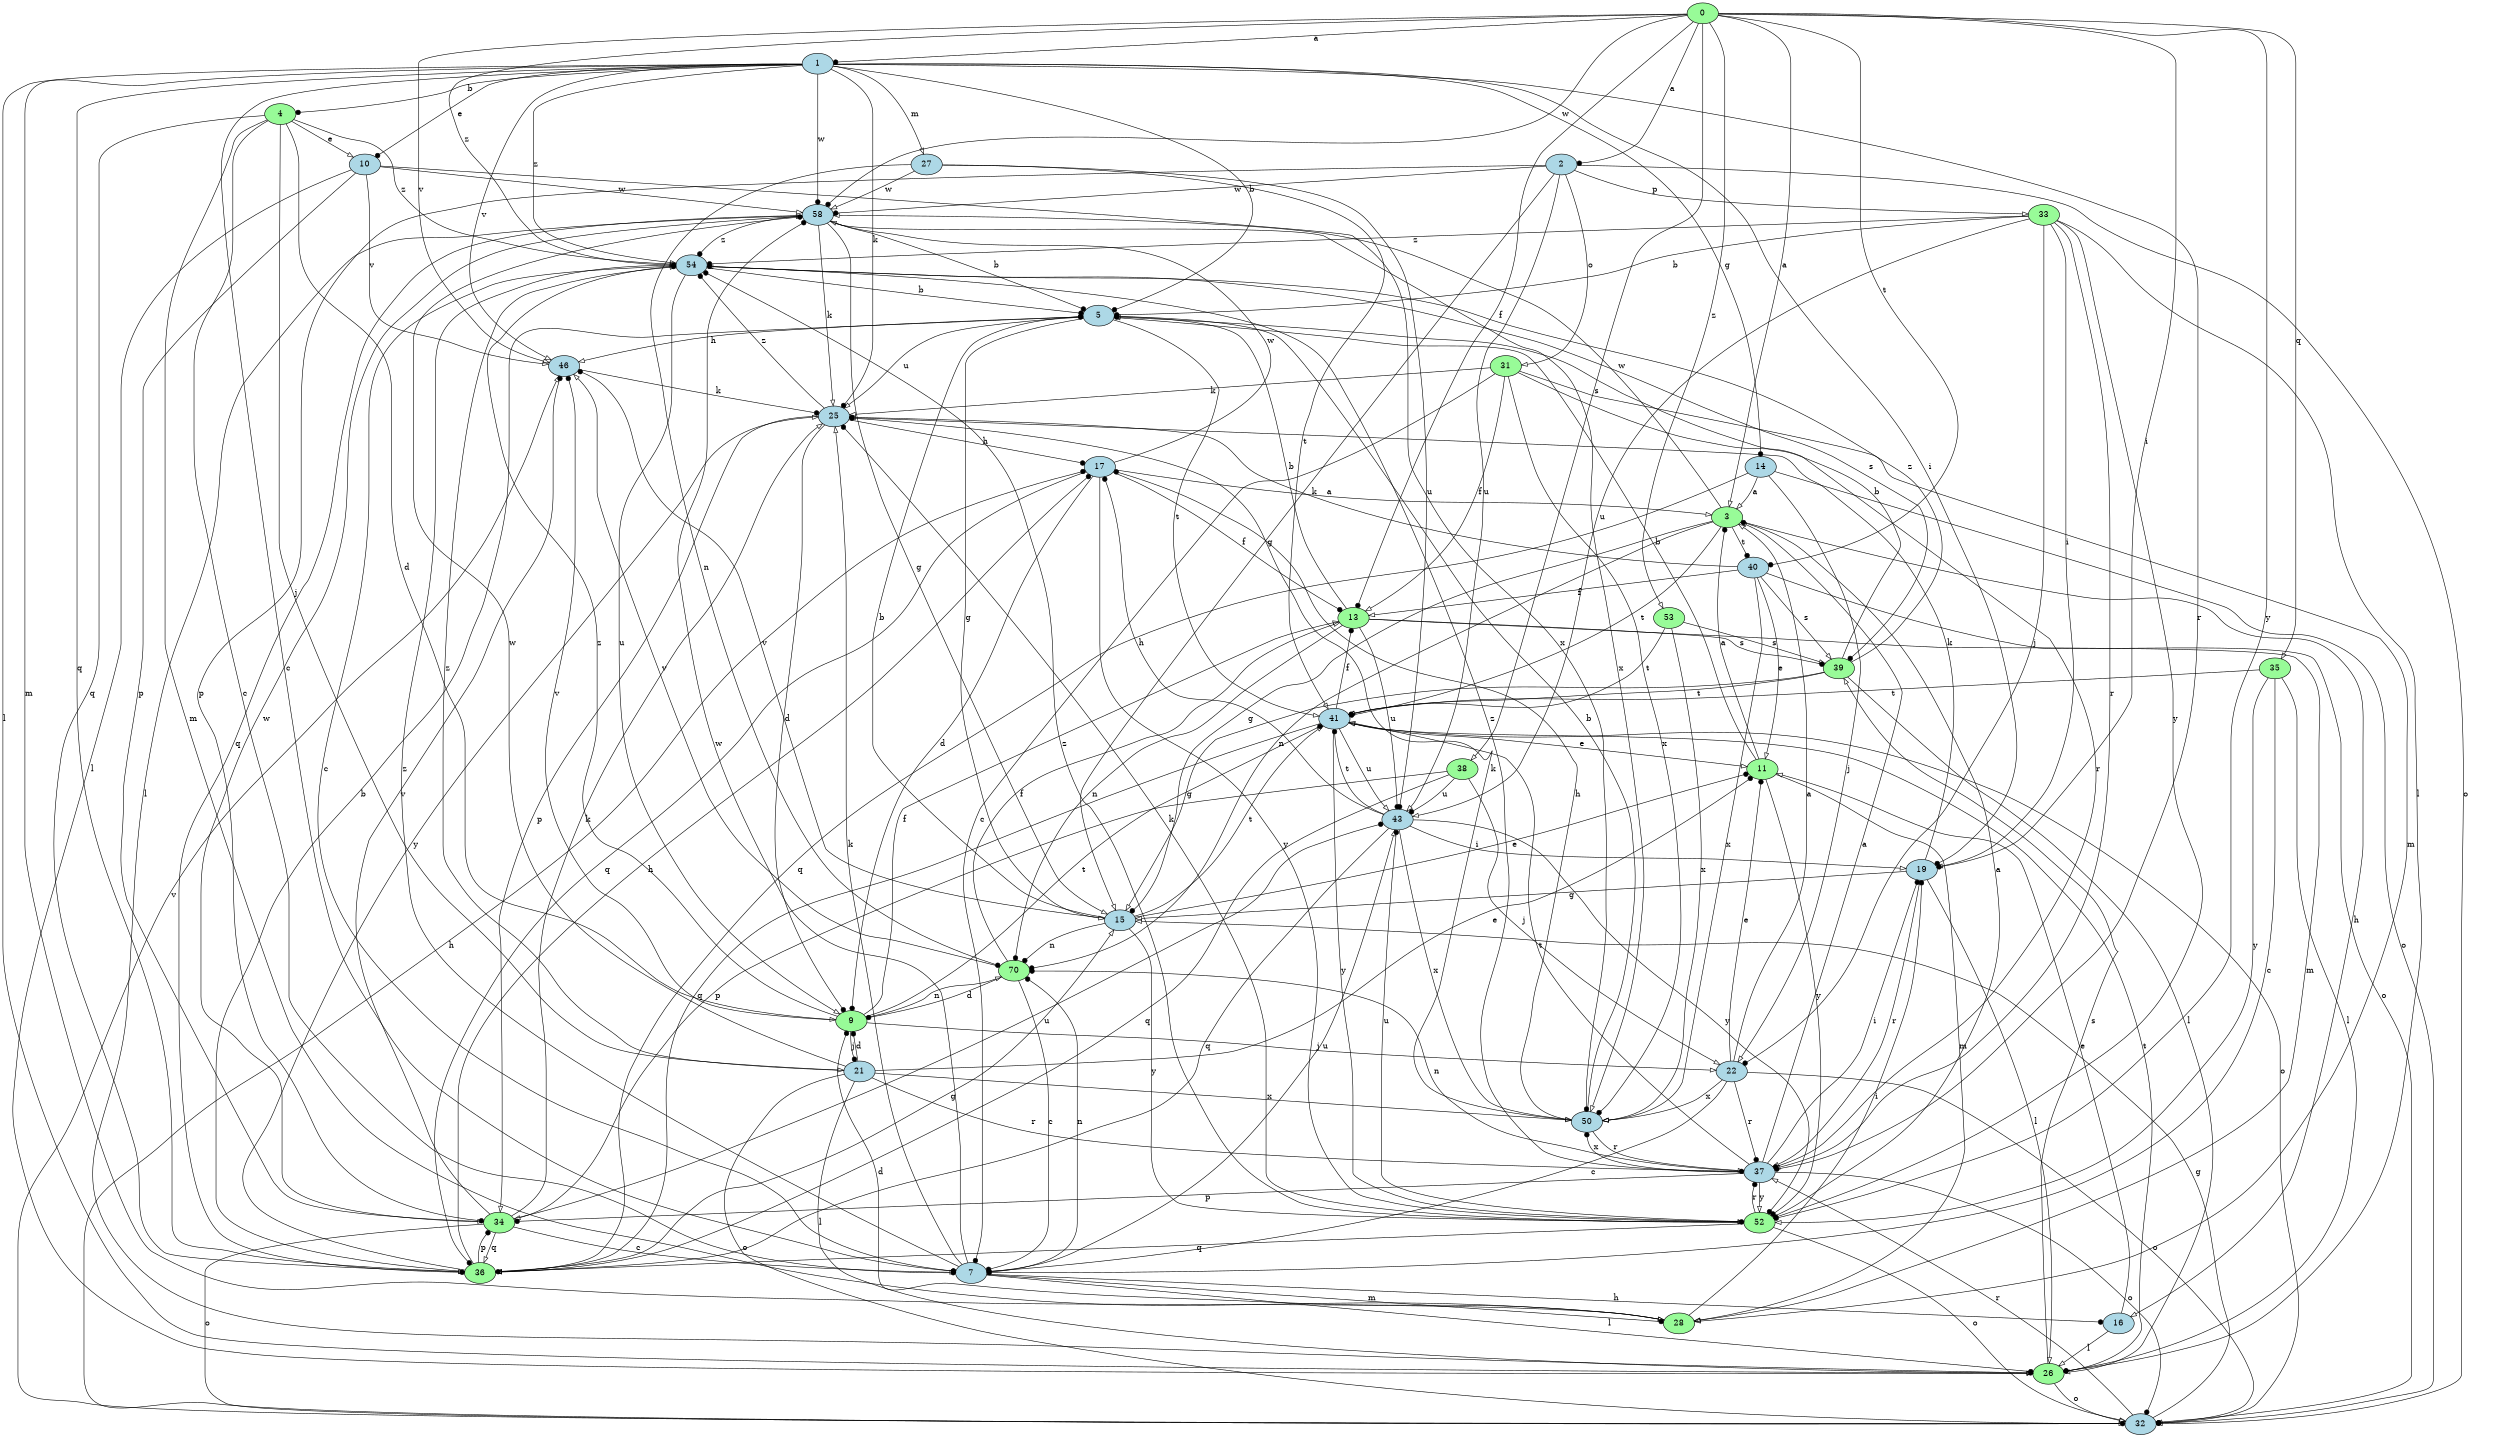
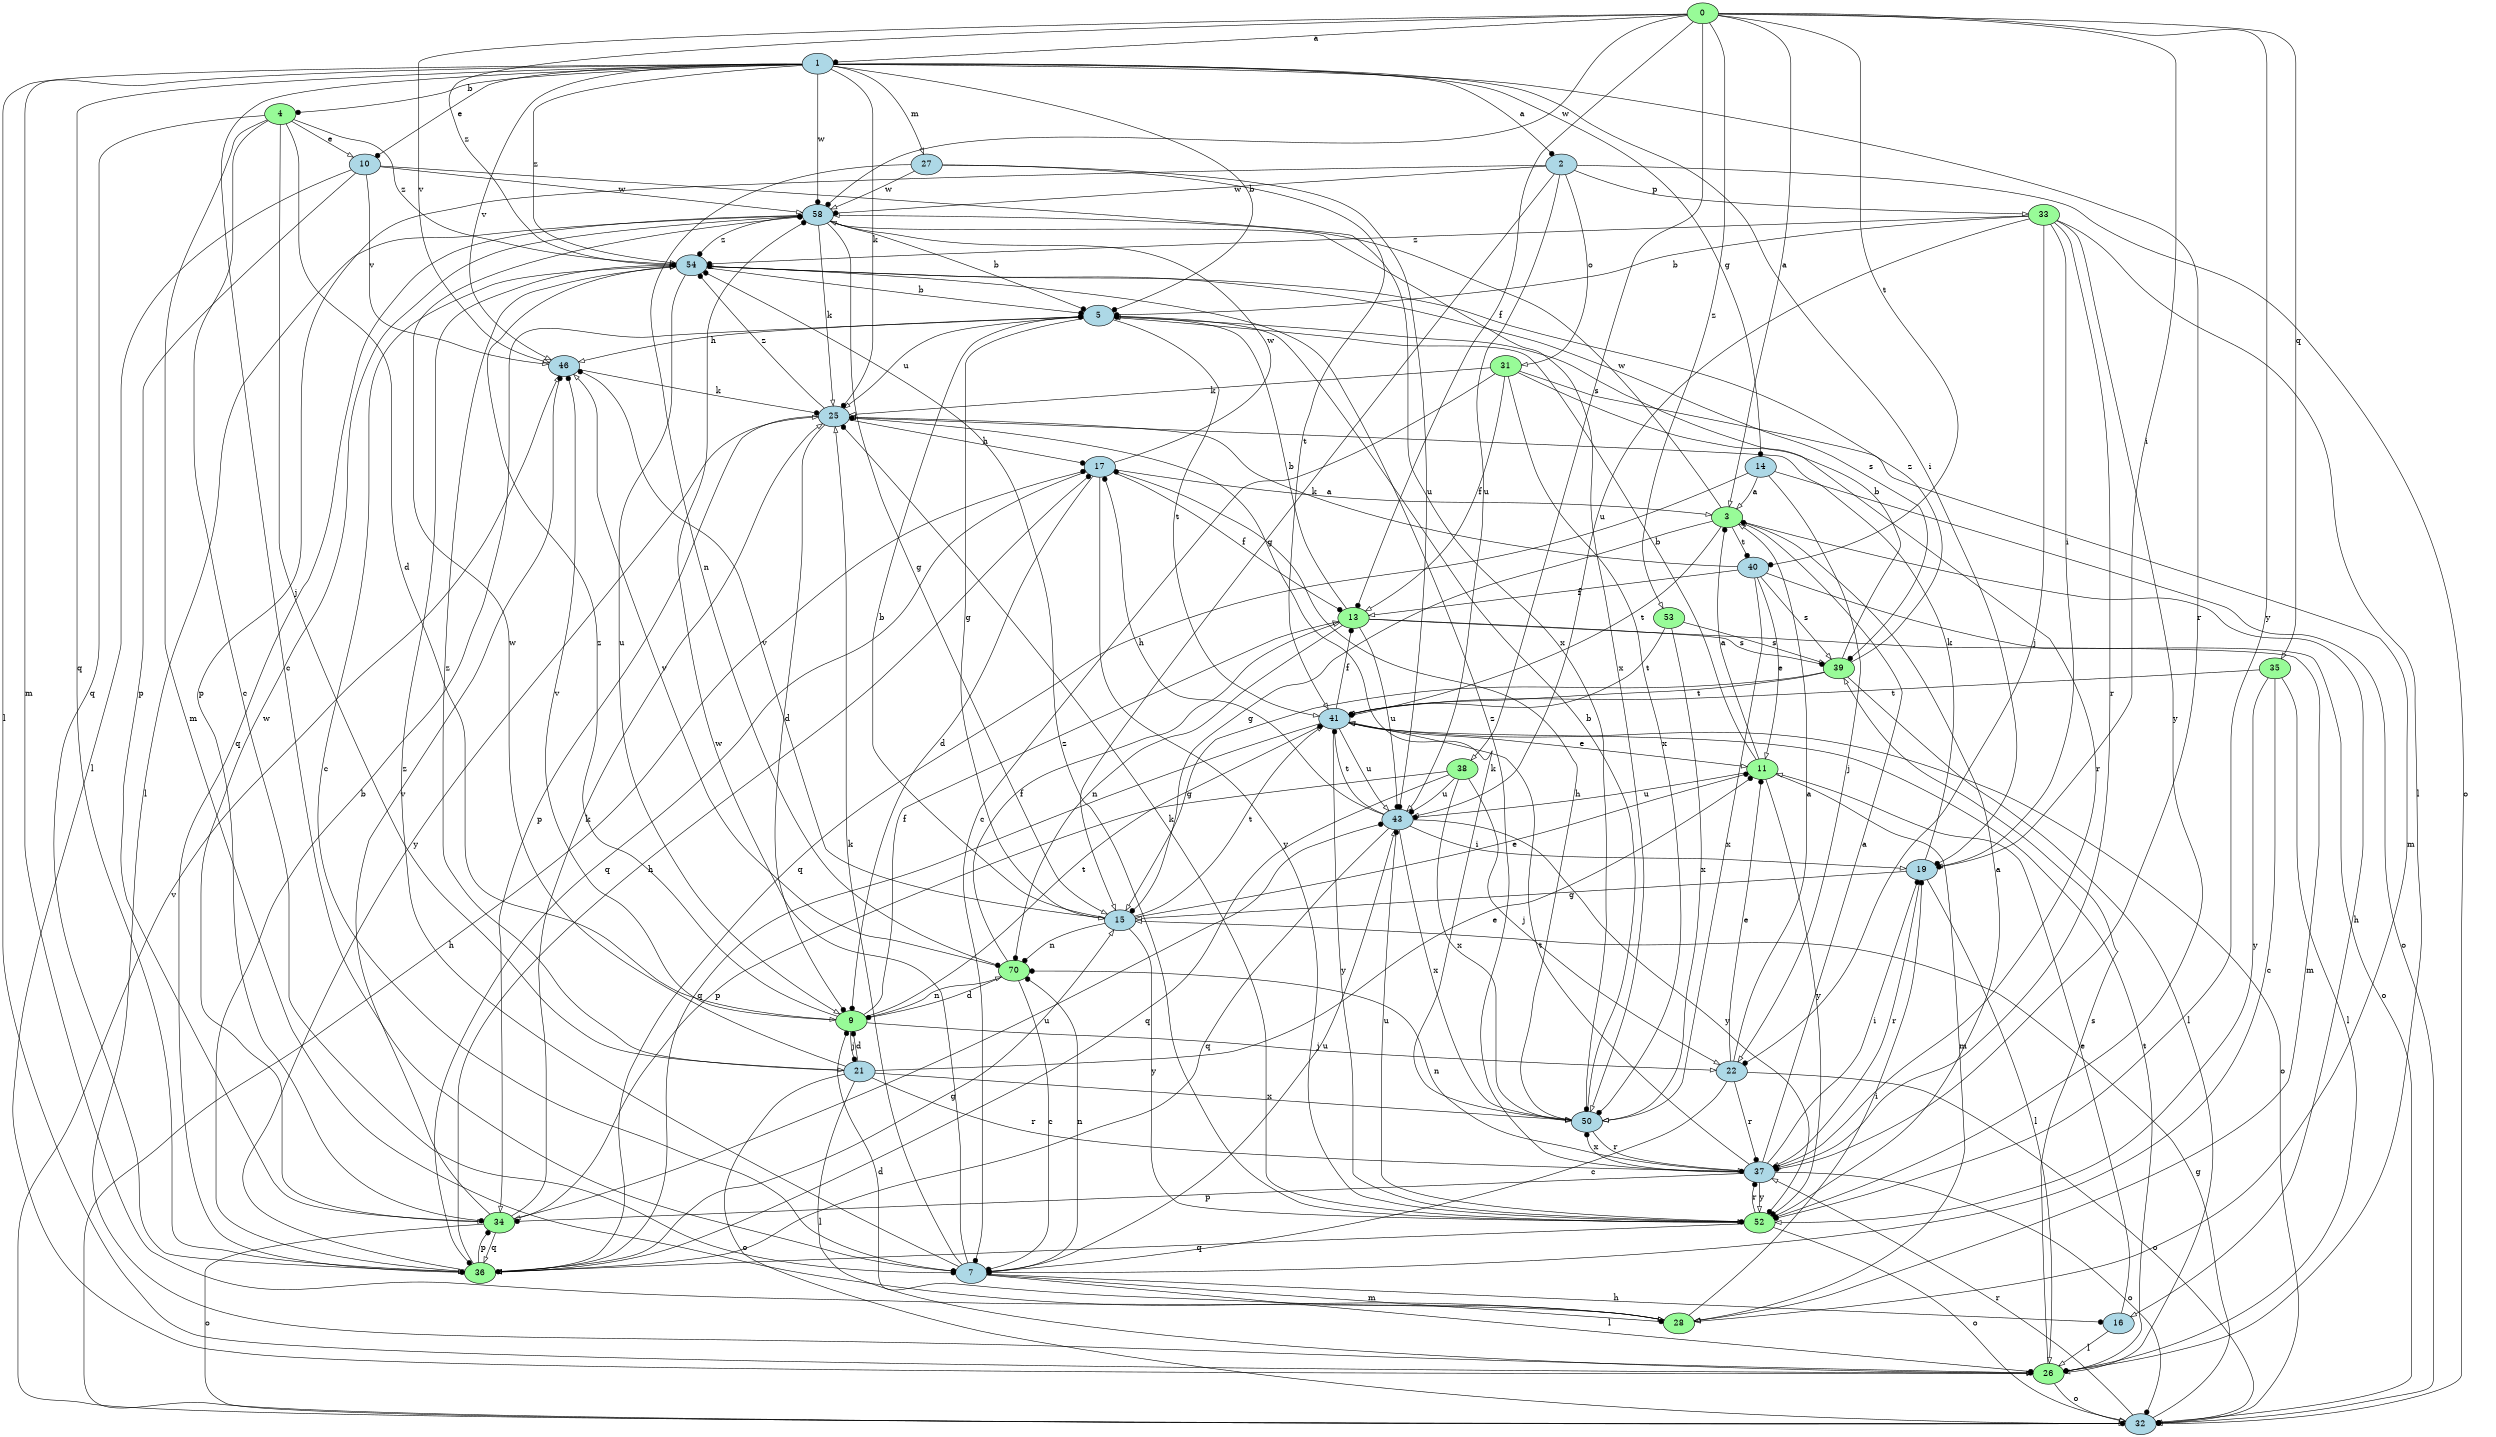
edge "0" -> "2": now "1" -> "2"
edge "40" -> "25": arrowhead dot -> onormal
edge "9" -> "54": arrowhead dot -> onormal
edge "34" -> "58": arrowhead onormal -> dot
edge "3" -> "70": removed, label "n"
edge "11" -> "43": added, label "u"
edge "22" -> "50": now "38" -> "50"
edge "34" -> "7": removed, label "c"
